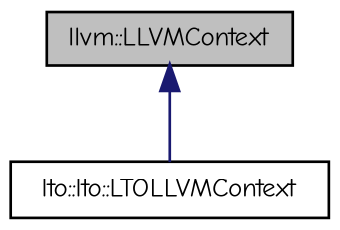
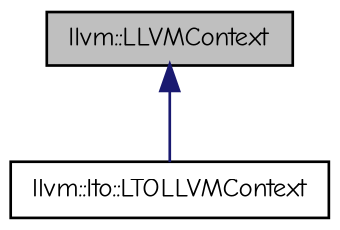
node "lto::lto::LTOLLVMContext": label "lto::lto::LTOLLVMContext" -> "llvm::lto::LTOLLVMContext"
